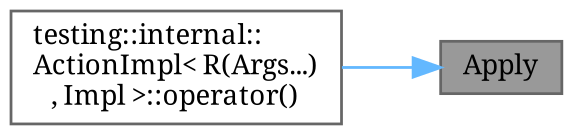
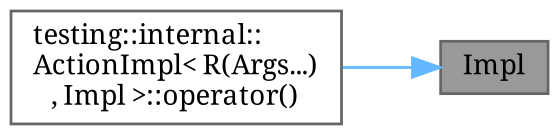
node "Apply": label "Apply" -> "Impl"
